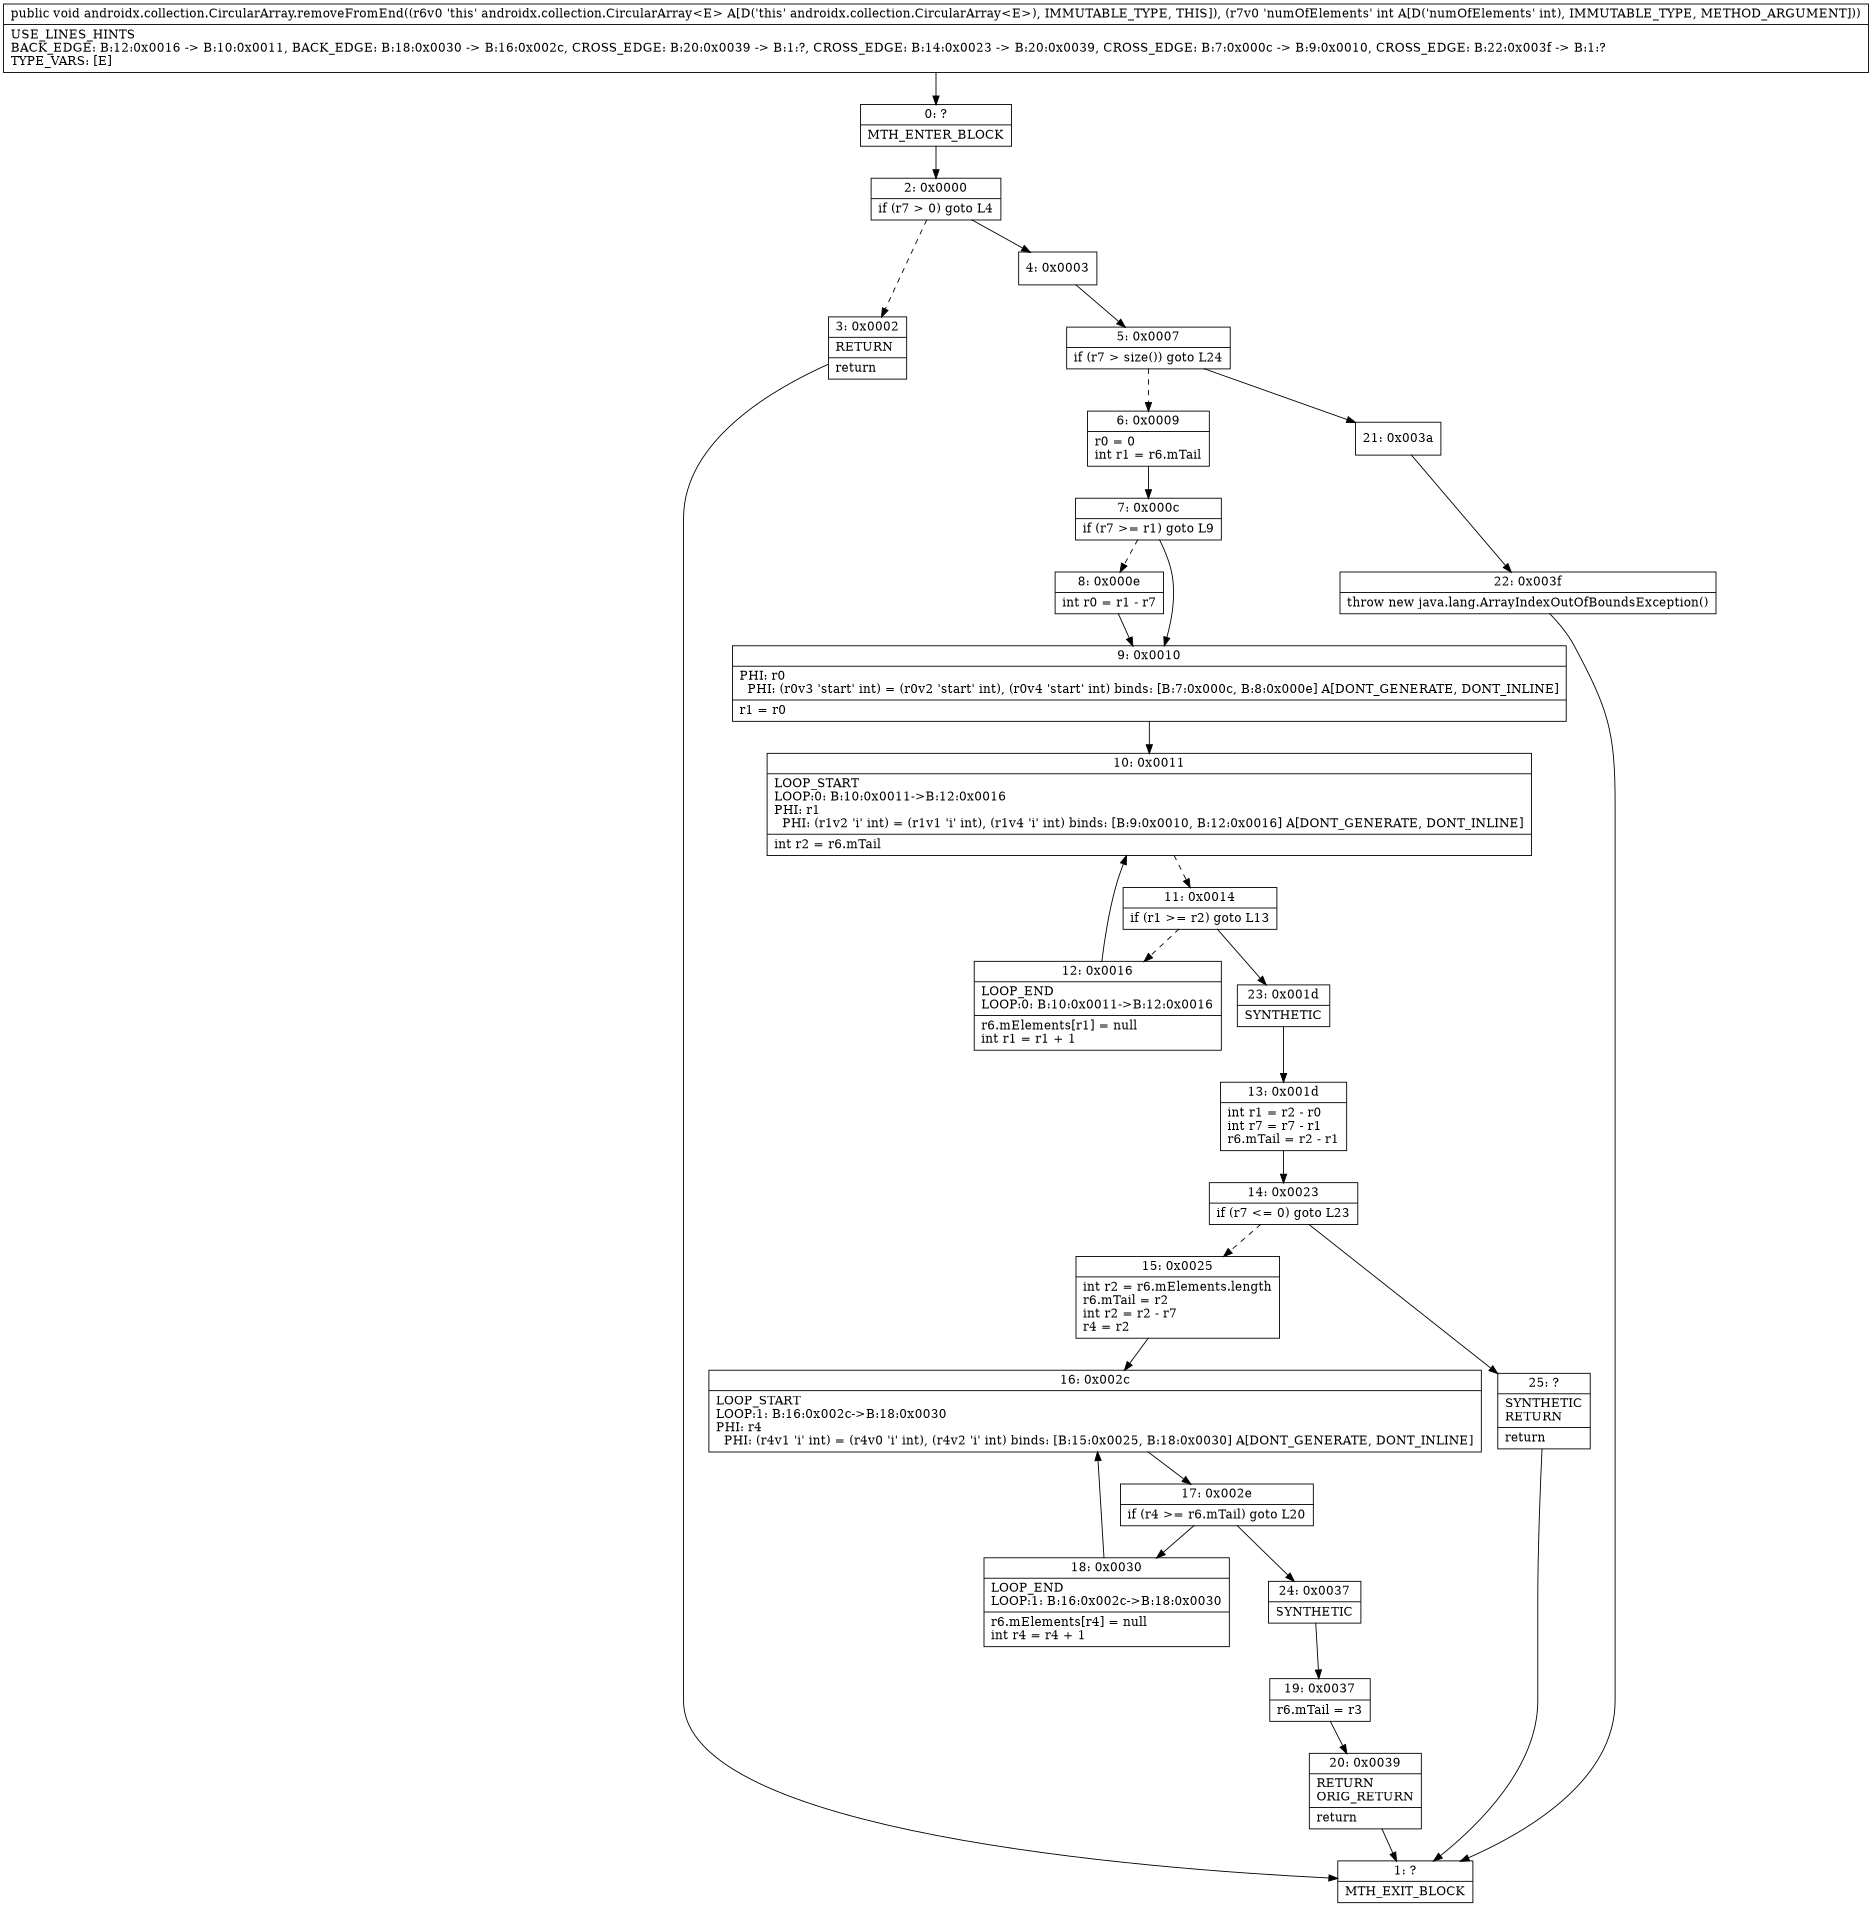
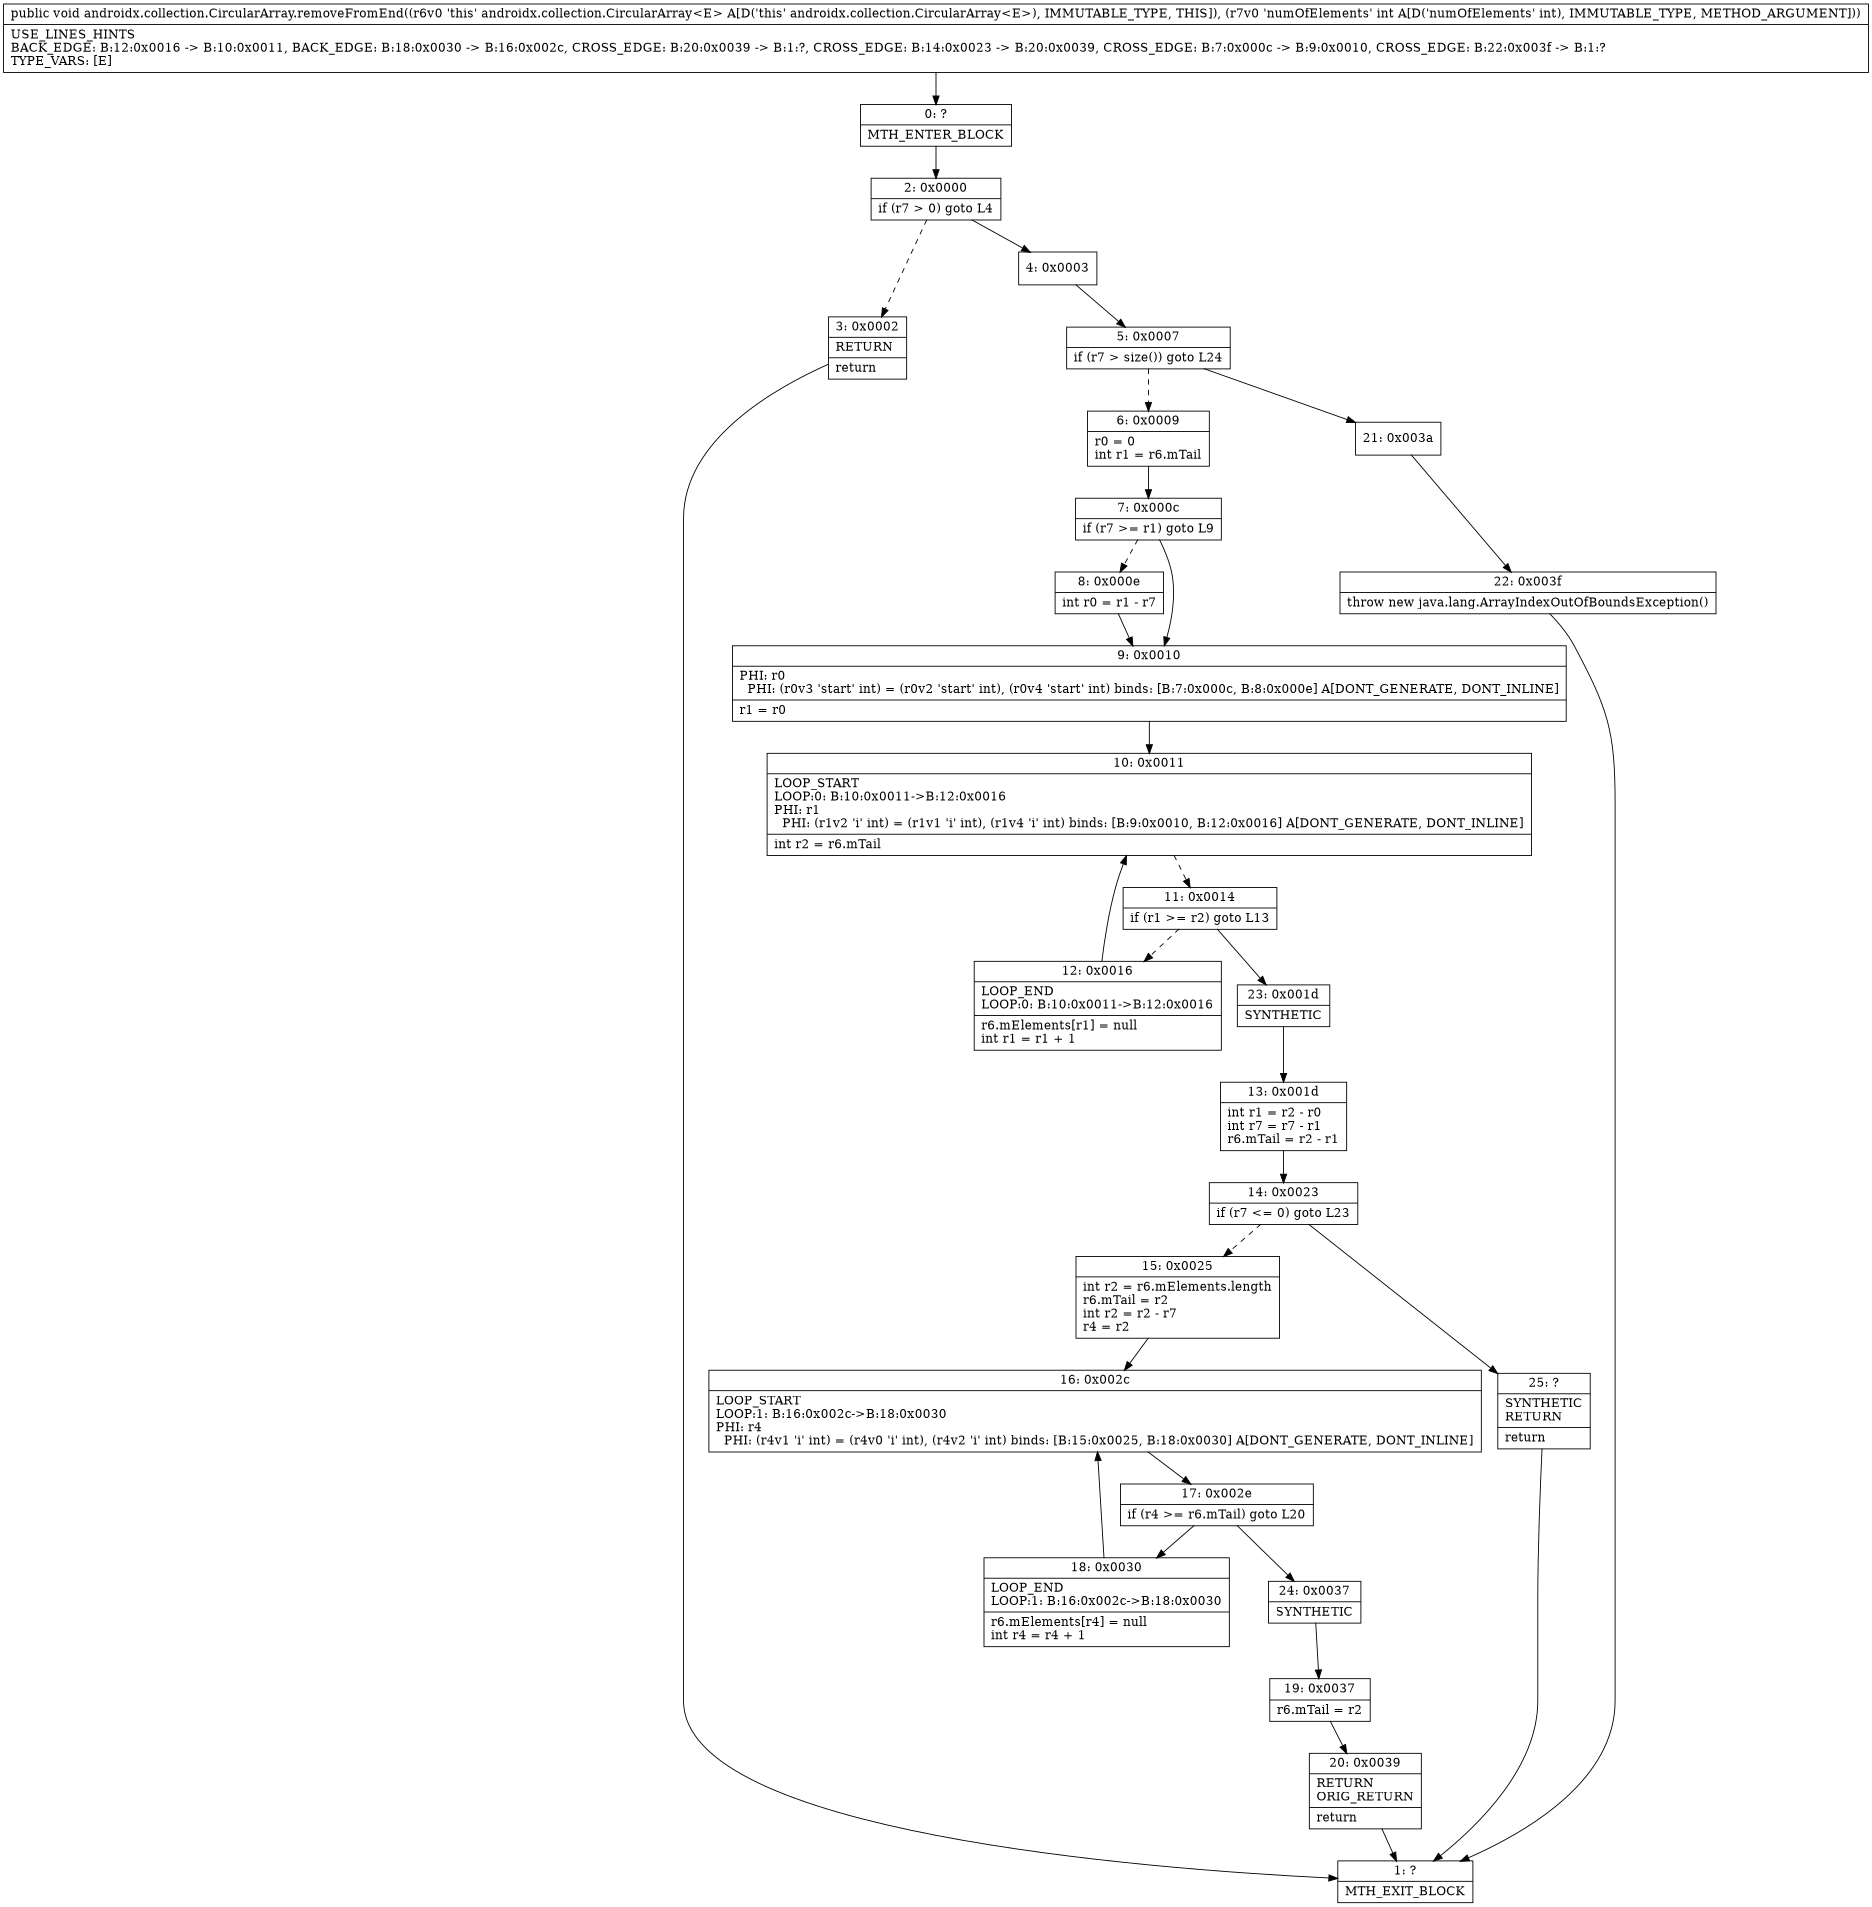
node "19: 0x0037": text "r6.mTail = r3" -> "r6.mTail = r2"
